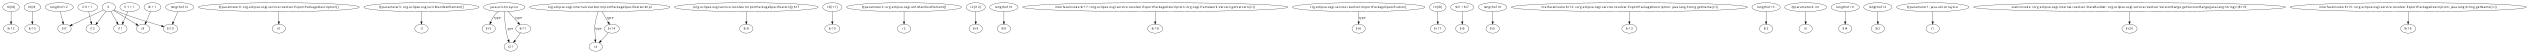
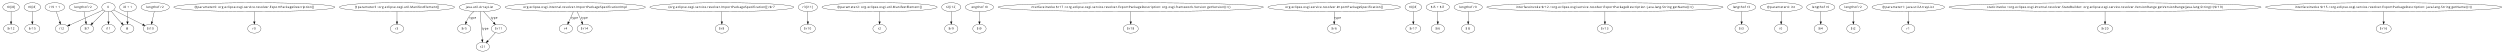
node "i11 + 1": removed
edge "$r14" -> "r4": removed
